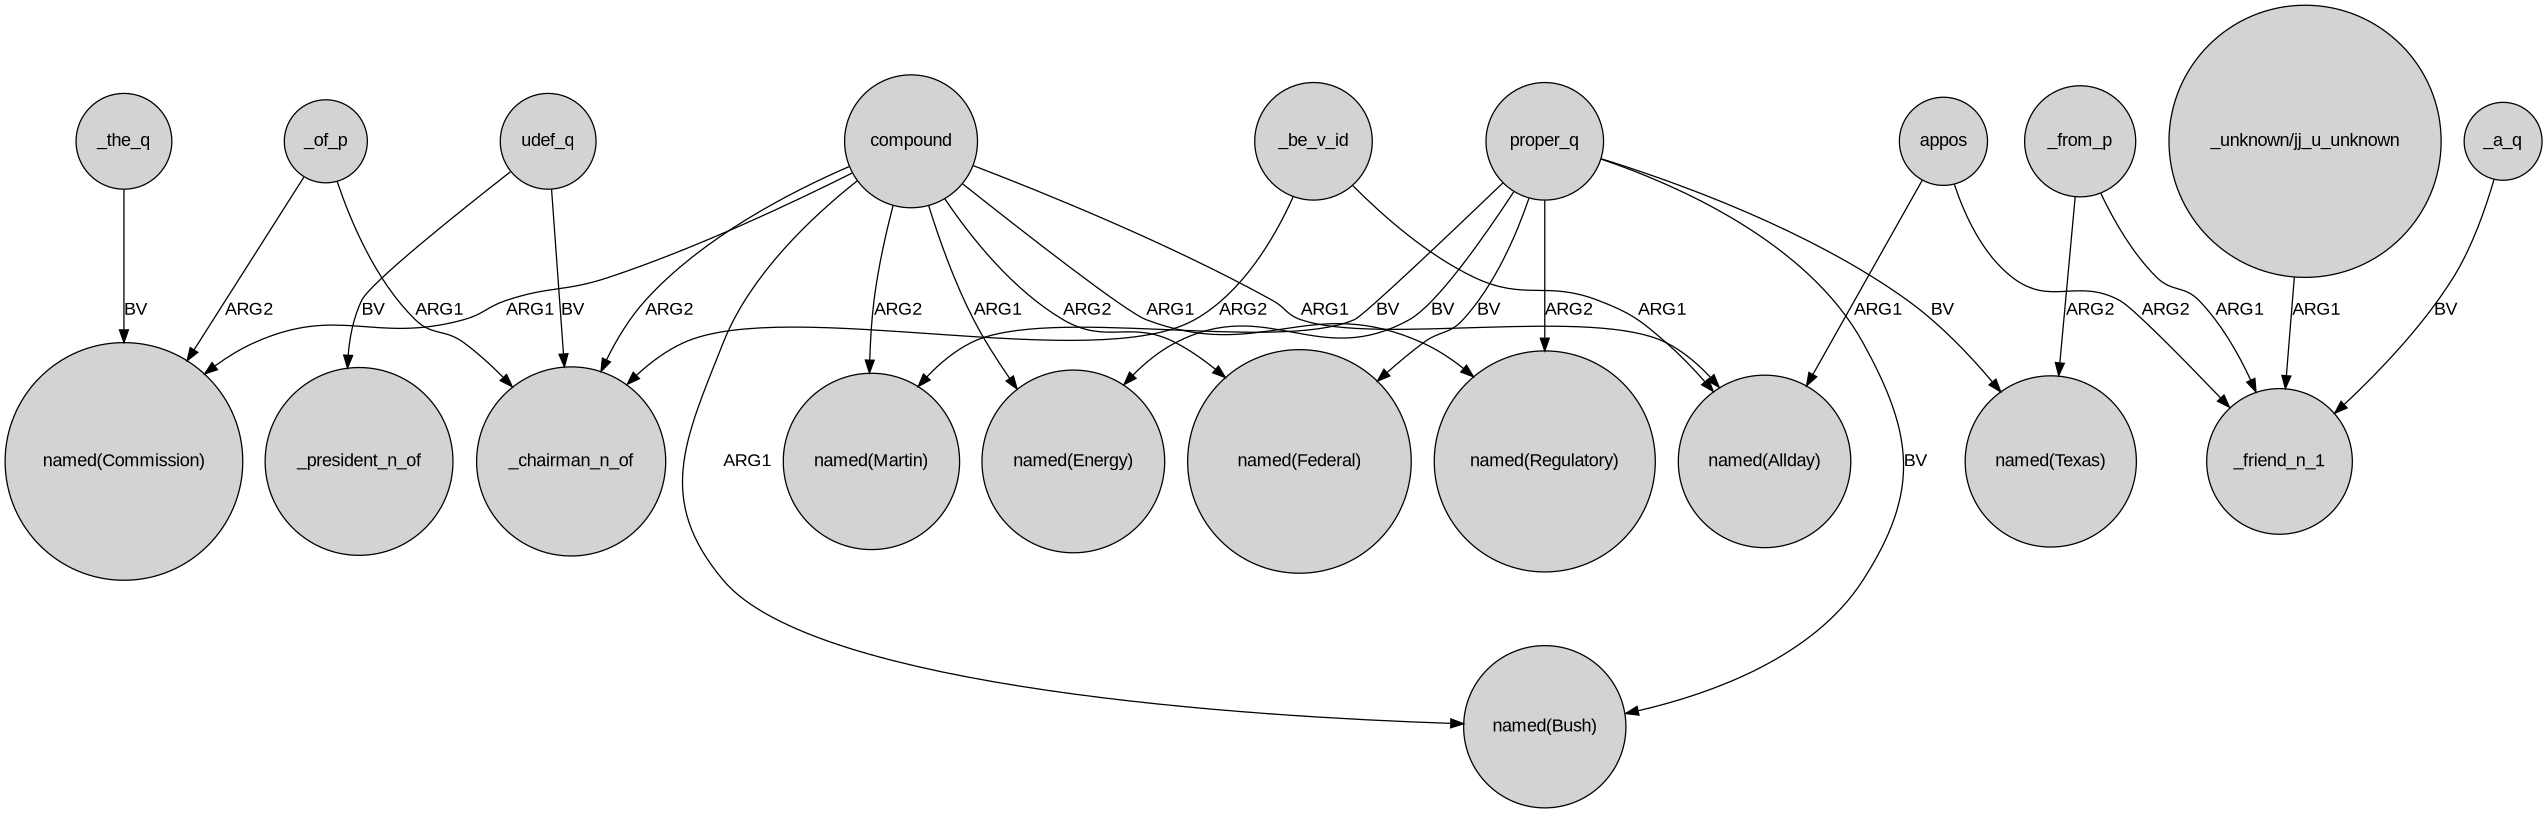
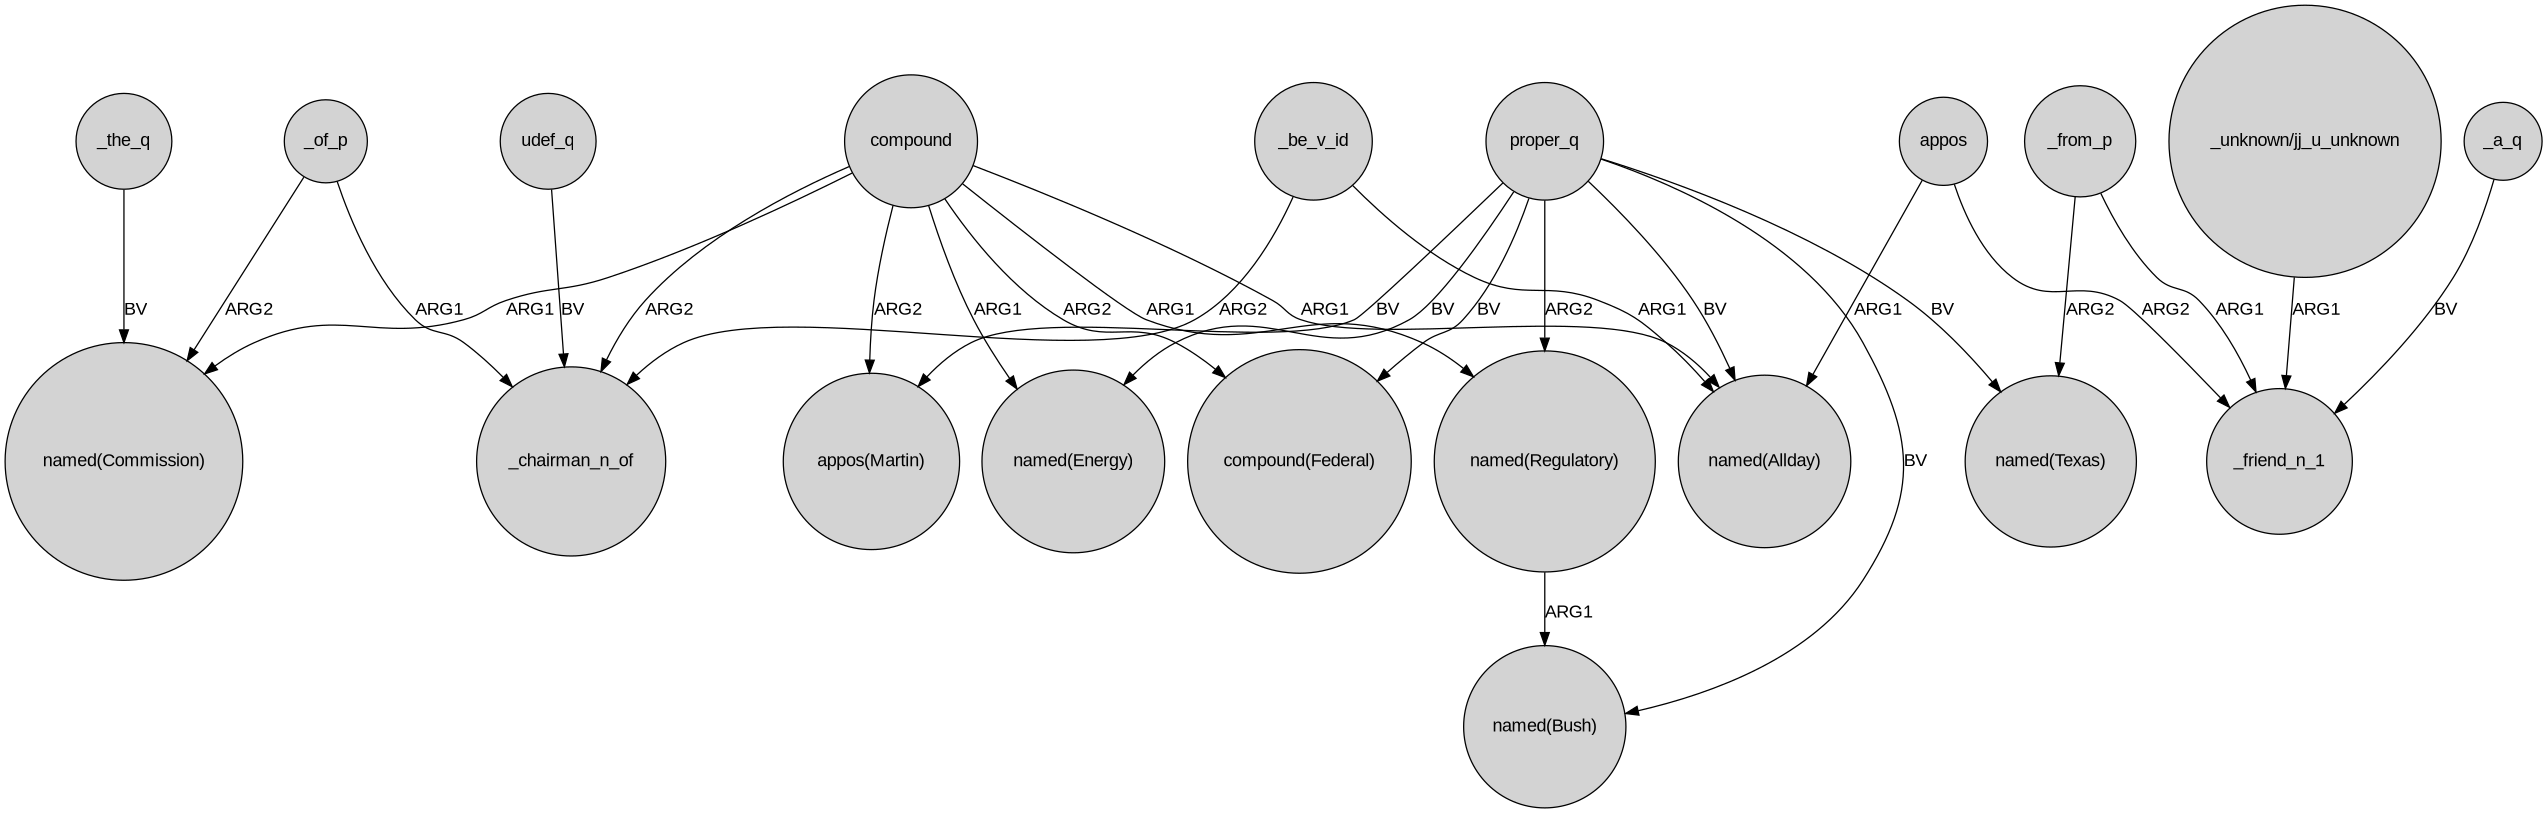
edge "proper_q" -> "named(Allday)": added, label "BV"
node "_president_n_of": removed
node "named(Martin)": label "named(Martin)" -> "appos(Martin)"
node "named(Federal)": label "named(Federal)" -> "compound(Federal)"
edge "compound" -> "named(Bush)": now "named(Regulatory)" -> "named(Bush)"
